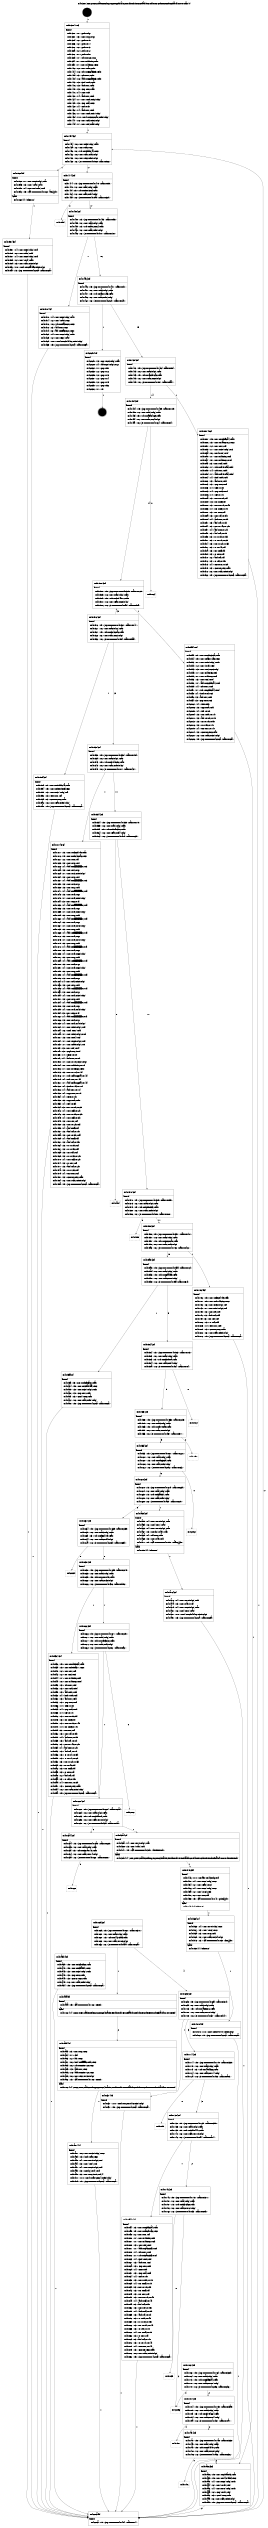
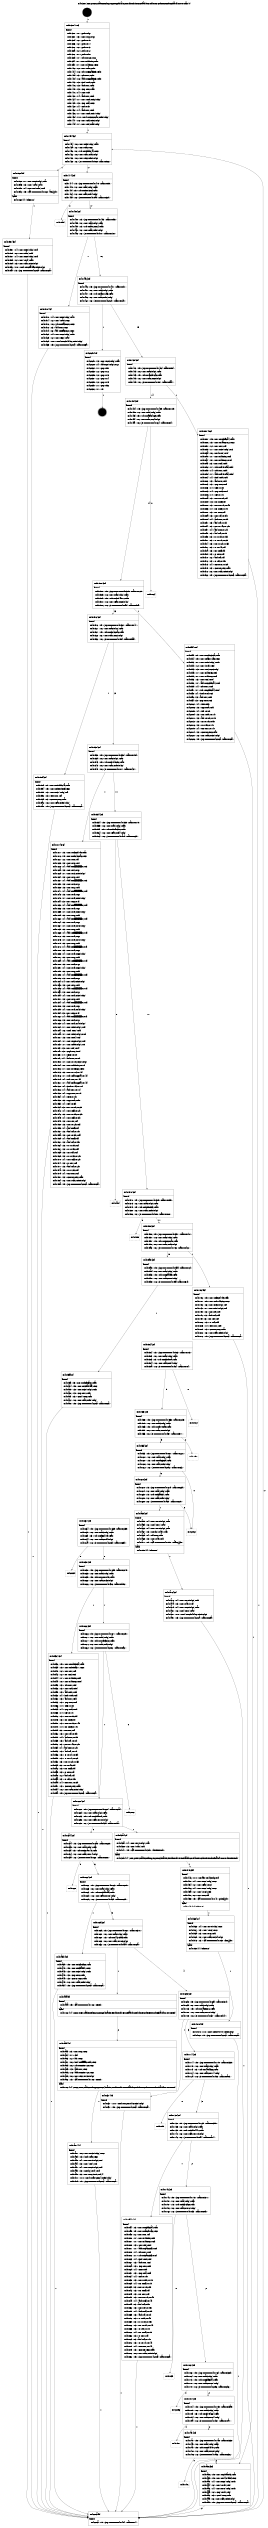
edge "0x40151c [28]" -> "0x401500 [28]": reversed
edge "0x4015a8 [28]" -> "0x4015c4 [28]": removed, label "9"
edge "0x401618 [28]" -> "0x401634 [28]": now "0x401618 [28]" -> "0x4020b2"
node "0x4016c0 [28]": added
edge "0x40174c [28]" -> "0x402096": now "0x40174c [28]" -> "0x401768 [28]"
